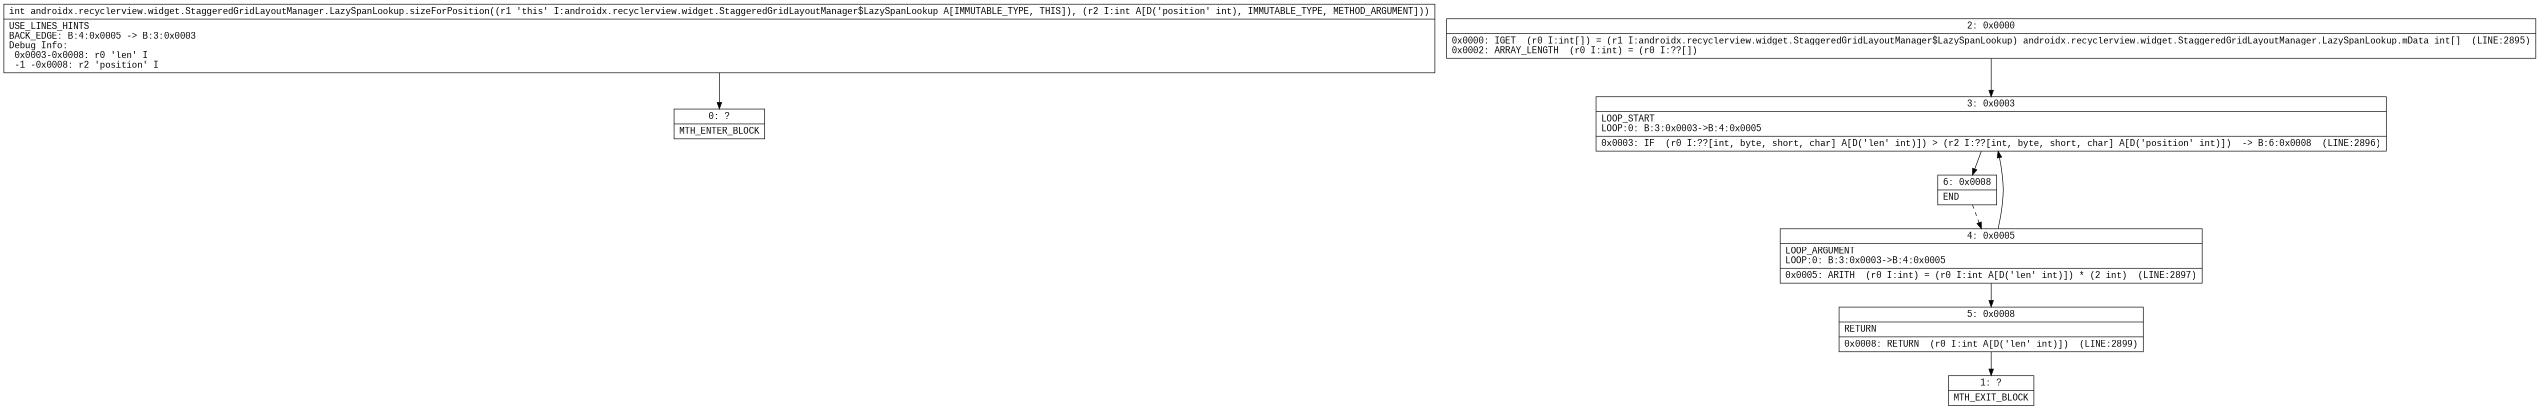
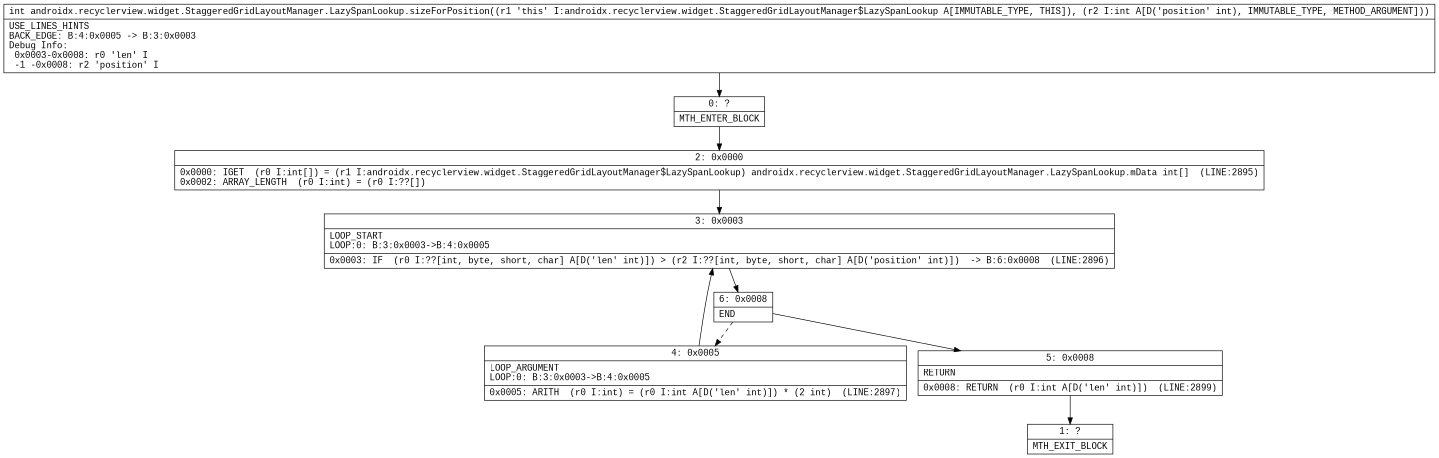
edge "0: ?" -> "2: 0x0000": added
edge "4: 0x0005" -> "5: 0x0008": now "6: 0x0008" -> "5: 0x0008"
